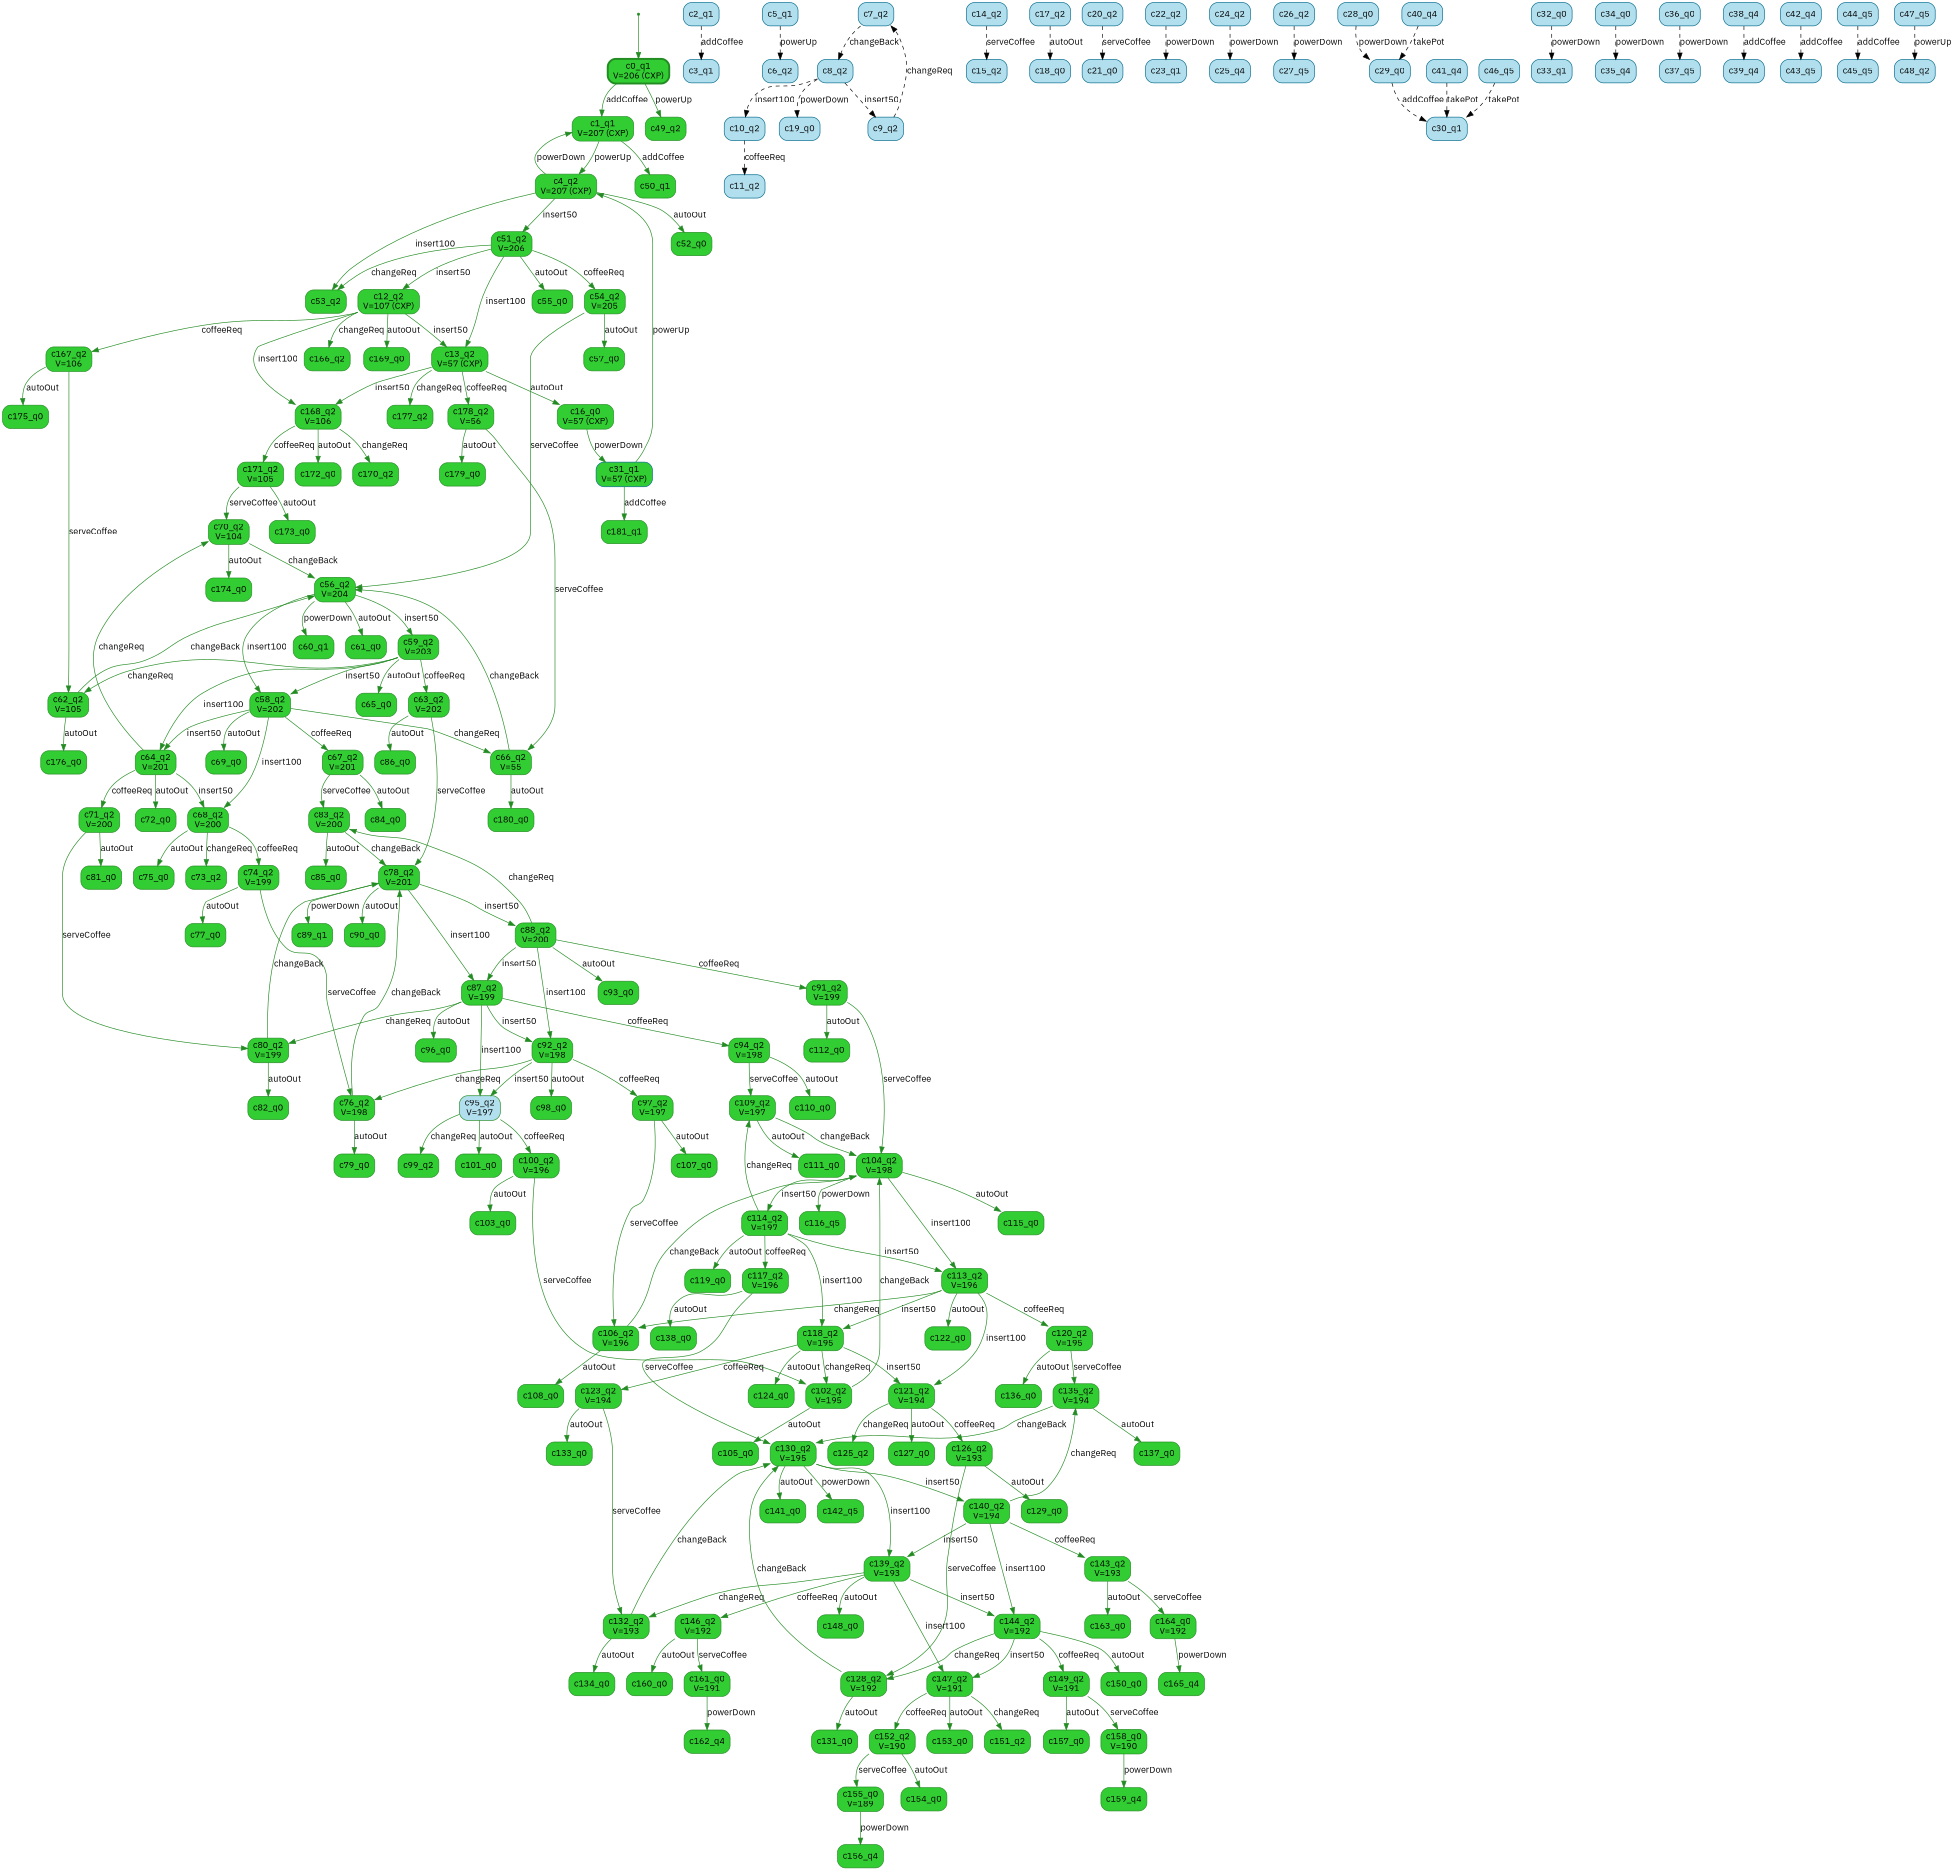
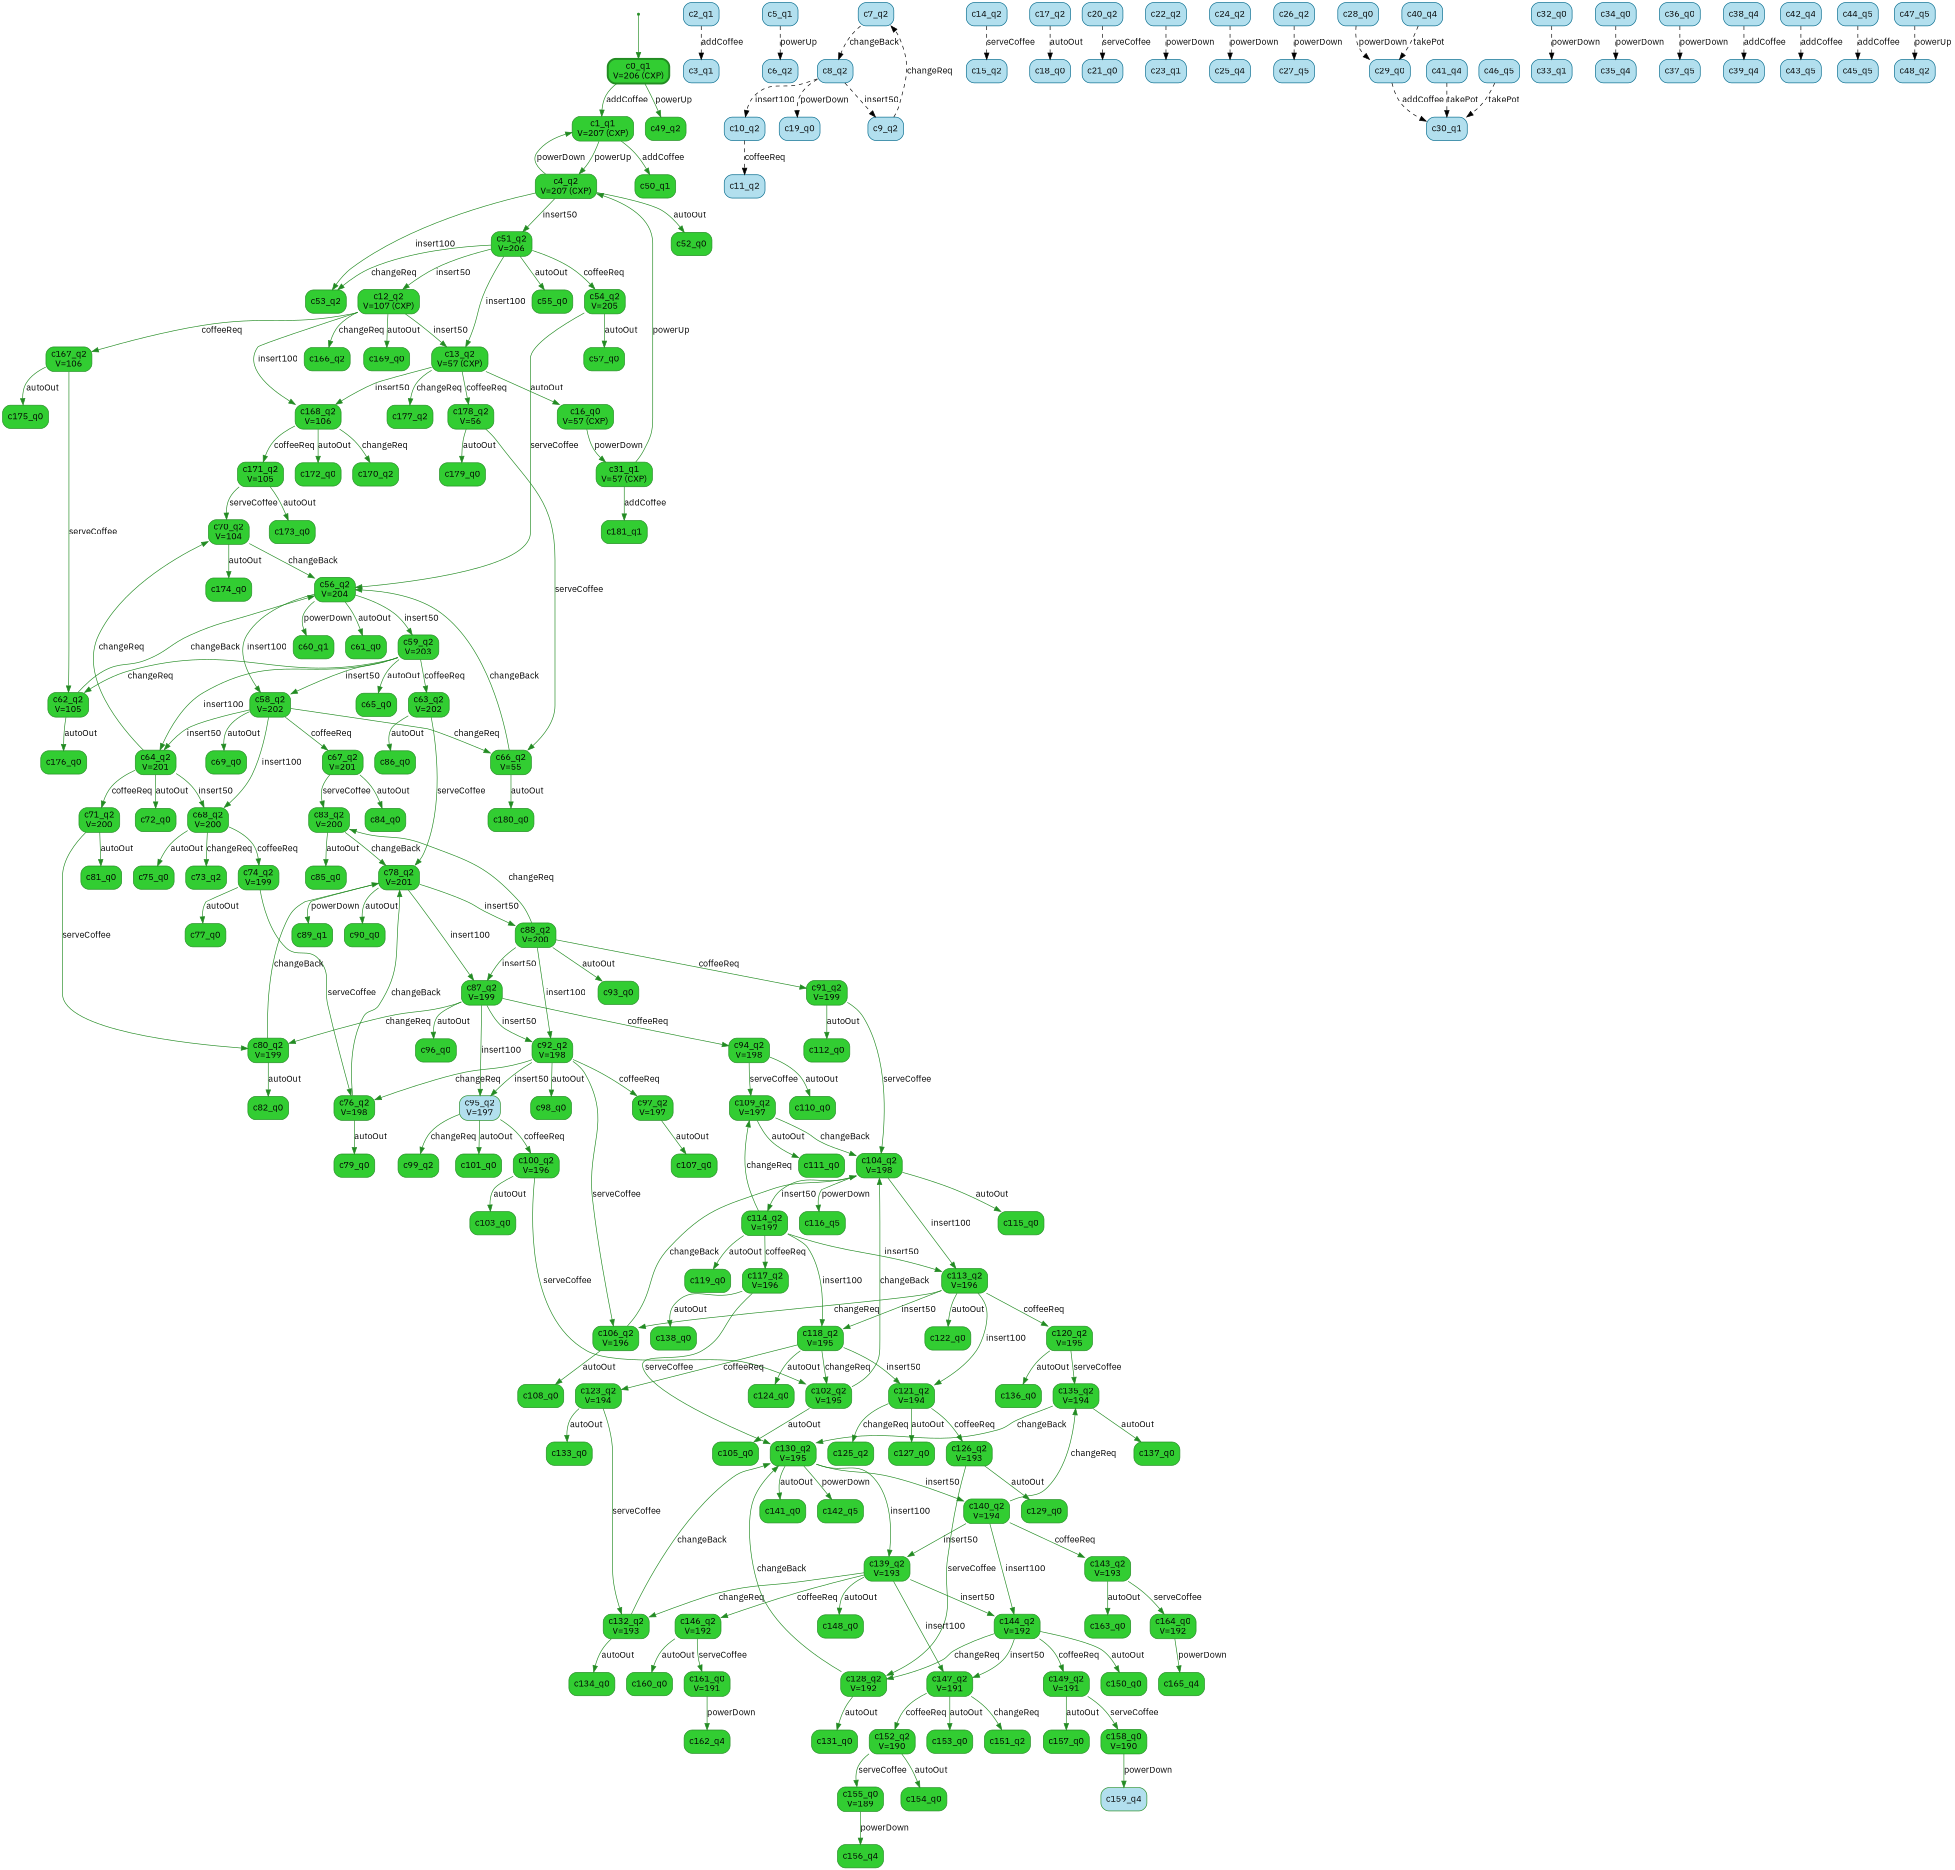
node "c31_q1 V=57 (CXP)": color deepskyblue4 -> forestgreen
edge "c97_q2 V=197" -> "c106_q2 V=196": now "c92_q2 V=198" -> "c106_q2 V=196"
node "c159_q4": fillcolor limegreen -> lightblue2
